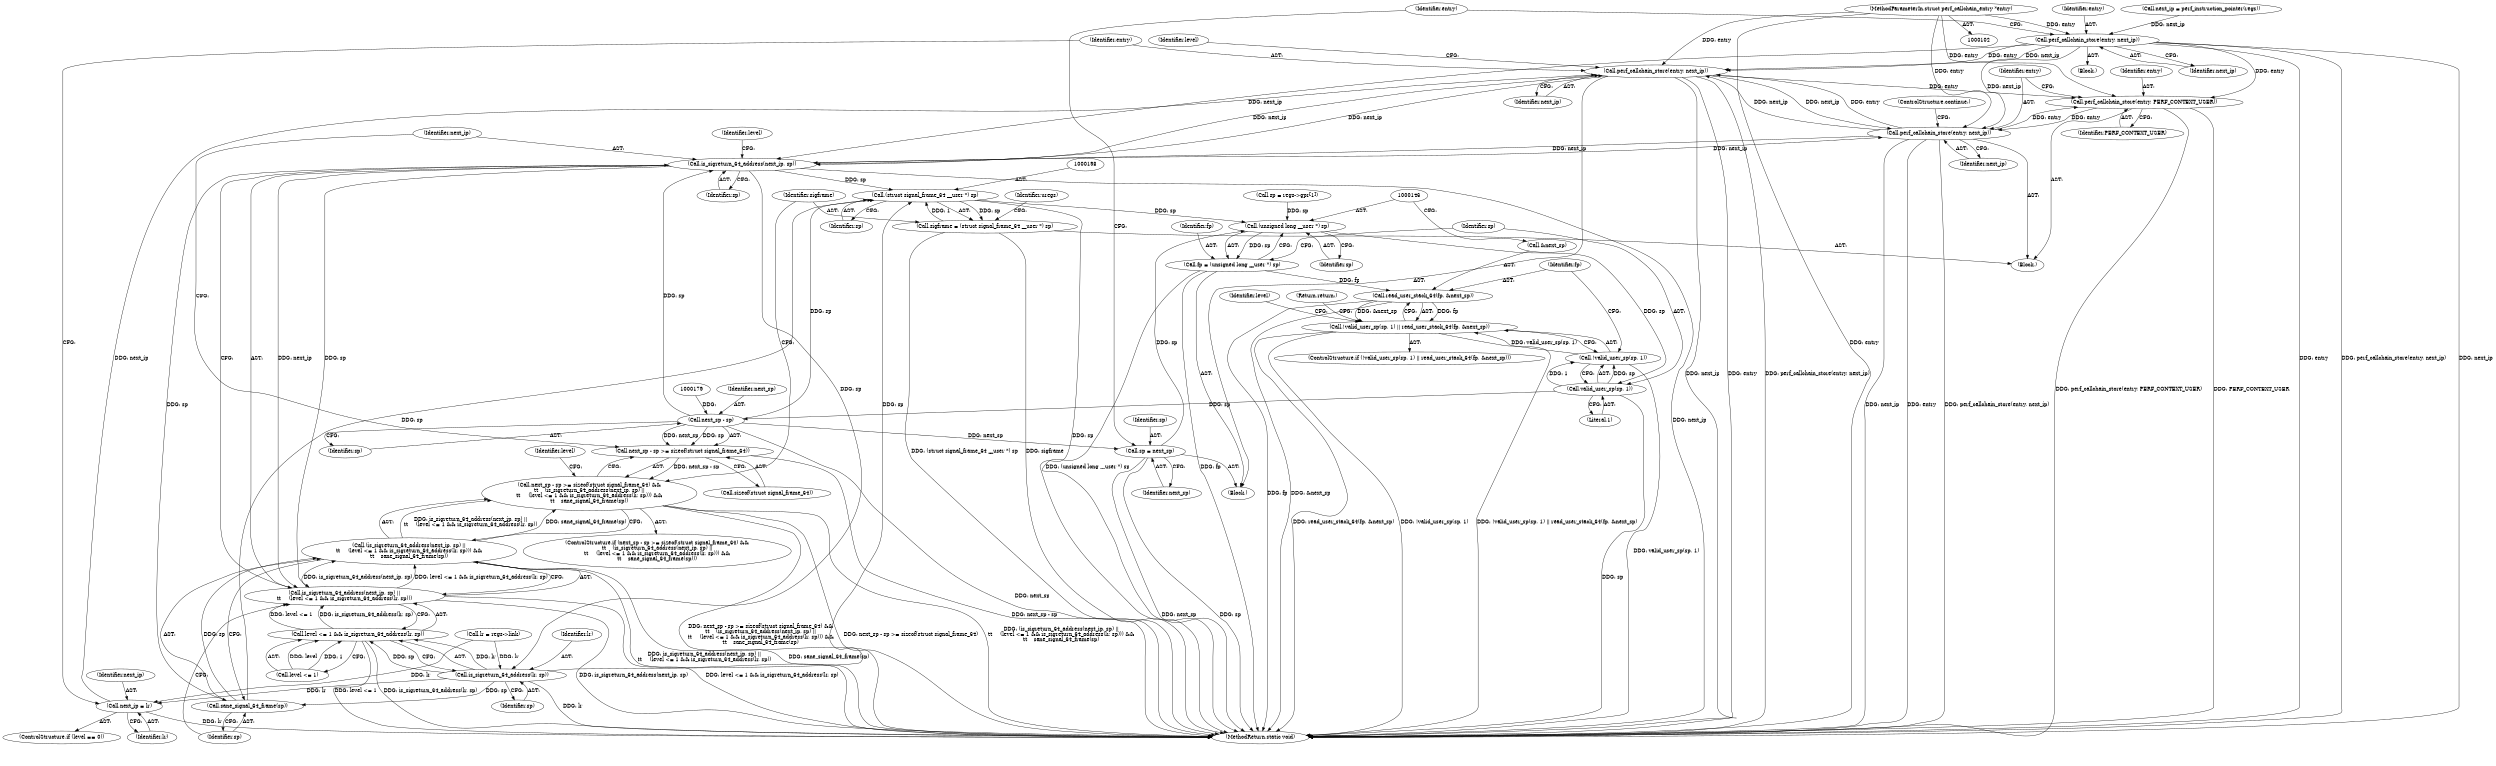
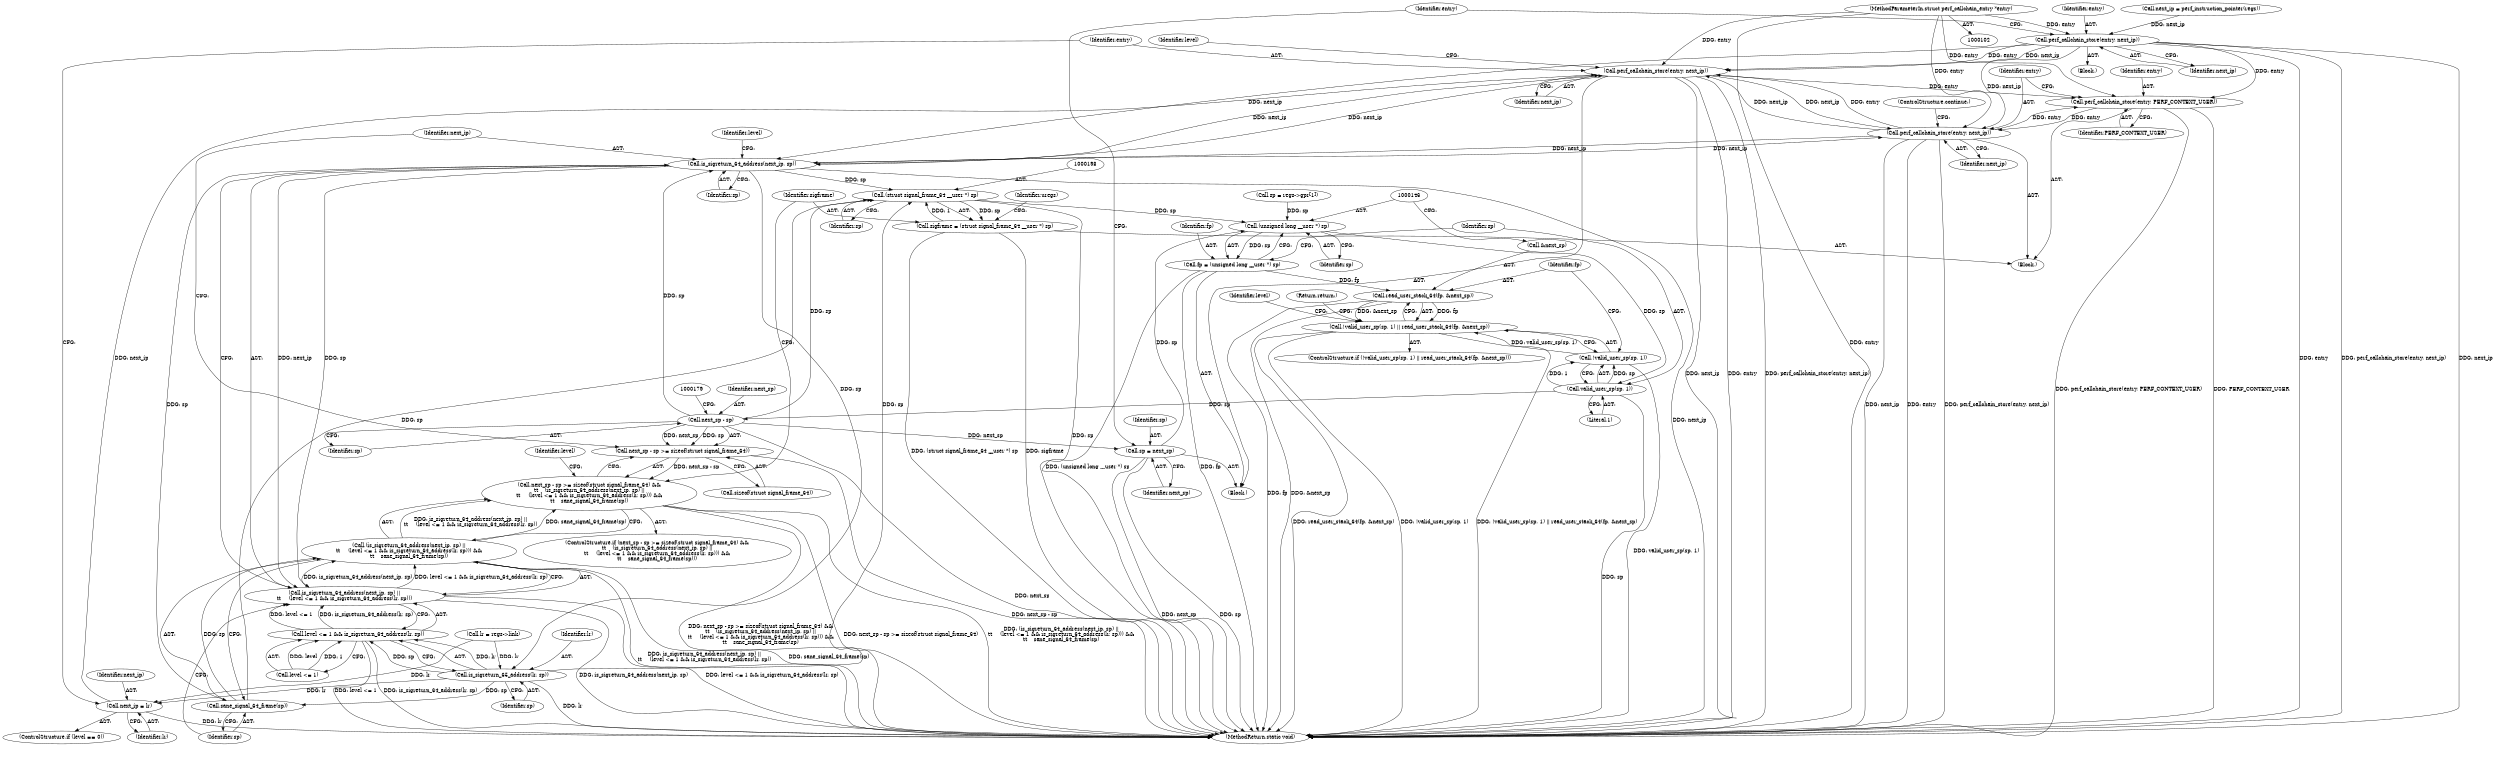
edge "1000179" -> "(Call,next_sp - sp)": label "DDG: " -> "CFG: "
node "(Call,is_sigreturn_64_address(lr, sp))": label "(Call,is_sigreturn_64_address(lr, sp))" -> "(Call,is_sigreturn_65_address(lr, sp))"
